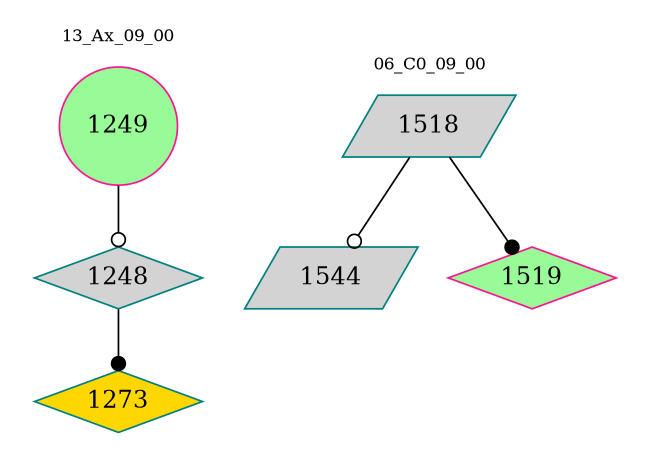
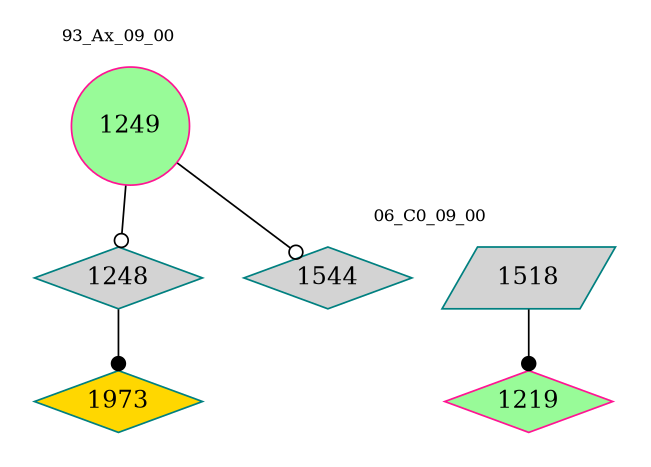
cluster "13_Ax_09_00": label "13_Ax_09_00" -> "93_Ax_09_00"
edge "1518" -> "1544": now "1249" -> "1544"
node "1544": shape parallelogram -> diamond
node "1519": label "1519" -> "1219"
node "1273": label "1273" -> "1973"
